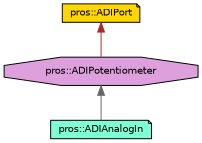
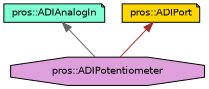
edge "pros::ADIAnalogIn" -> "pros::ADIPotentiometer": reversed
